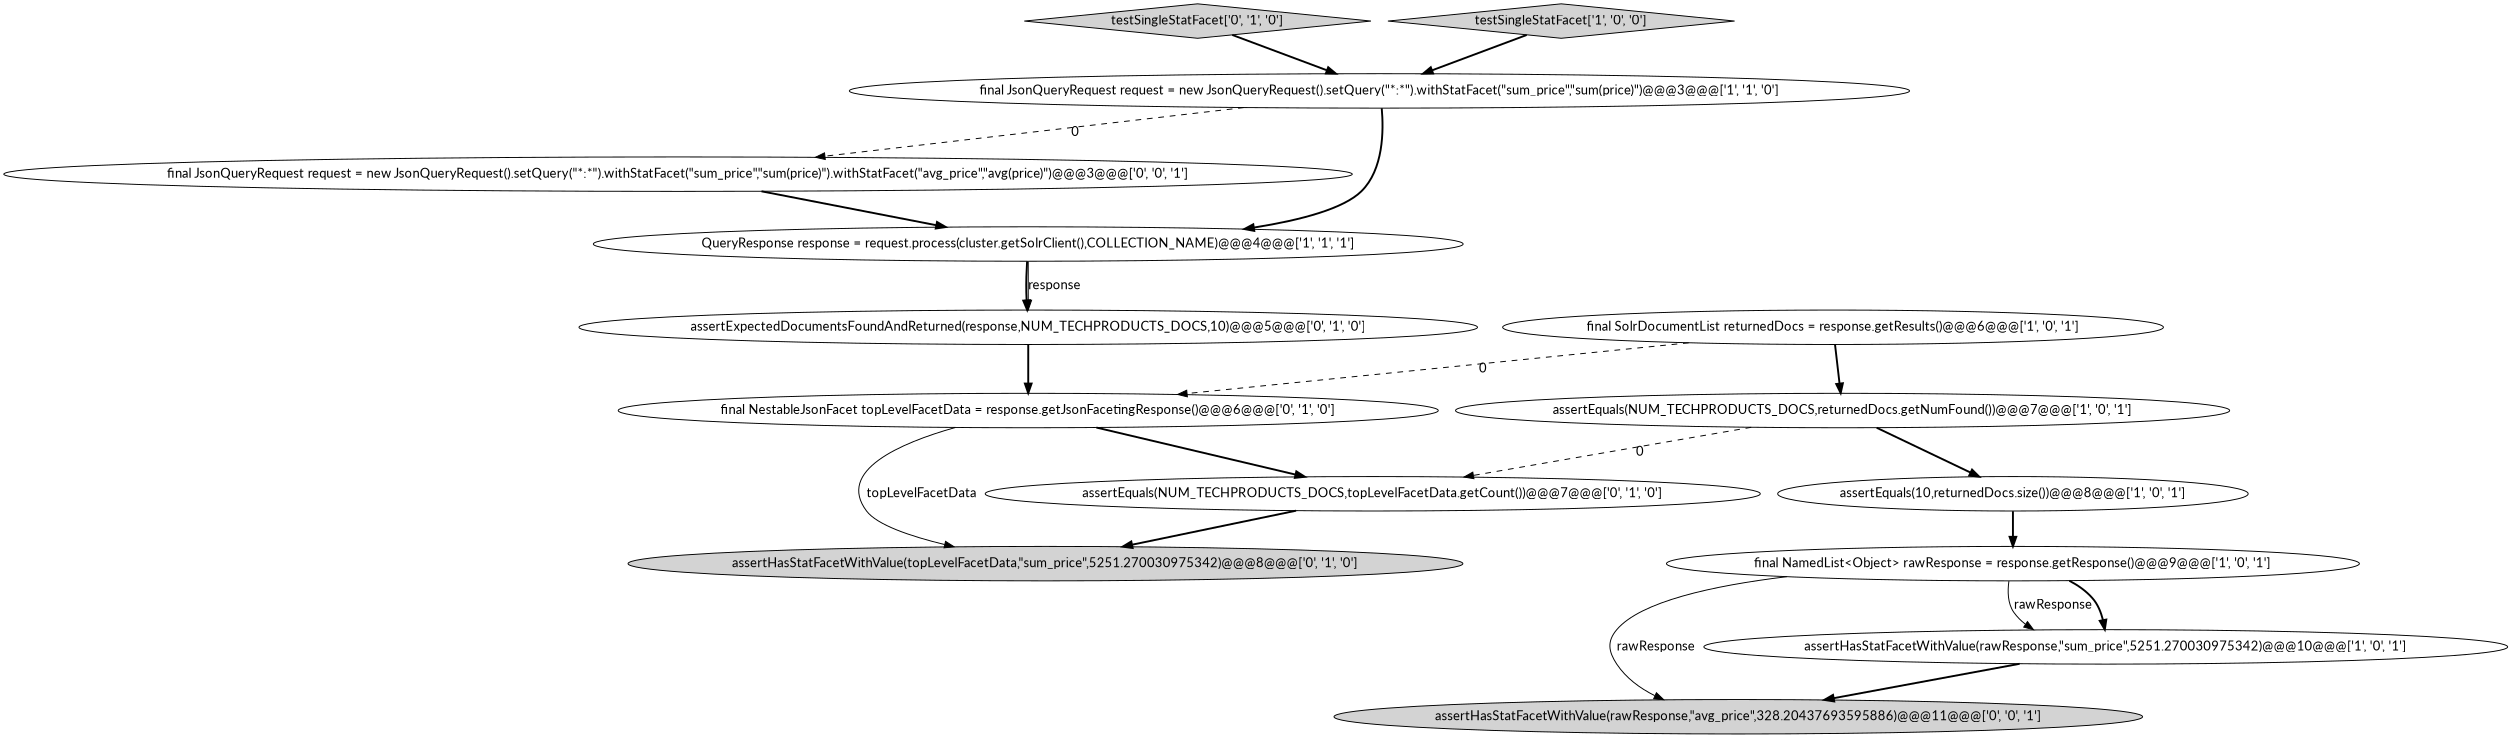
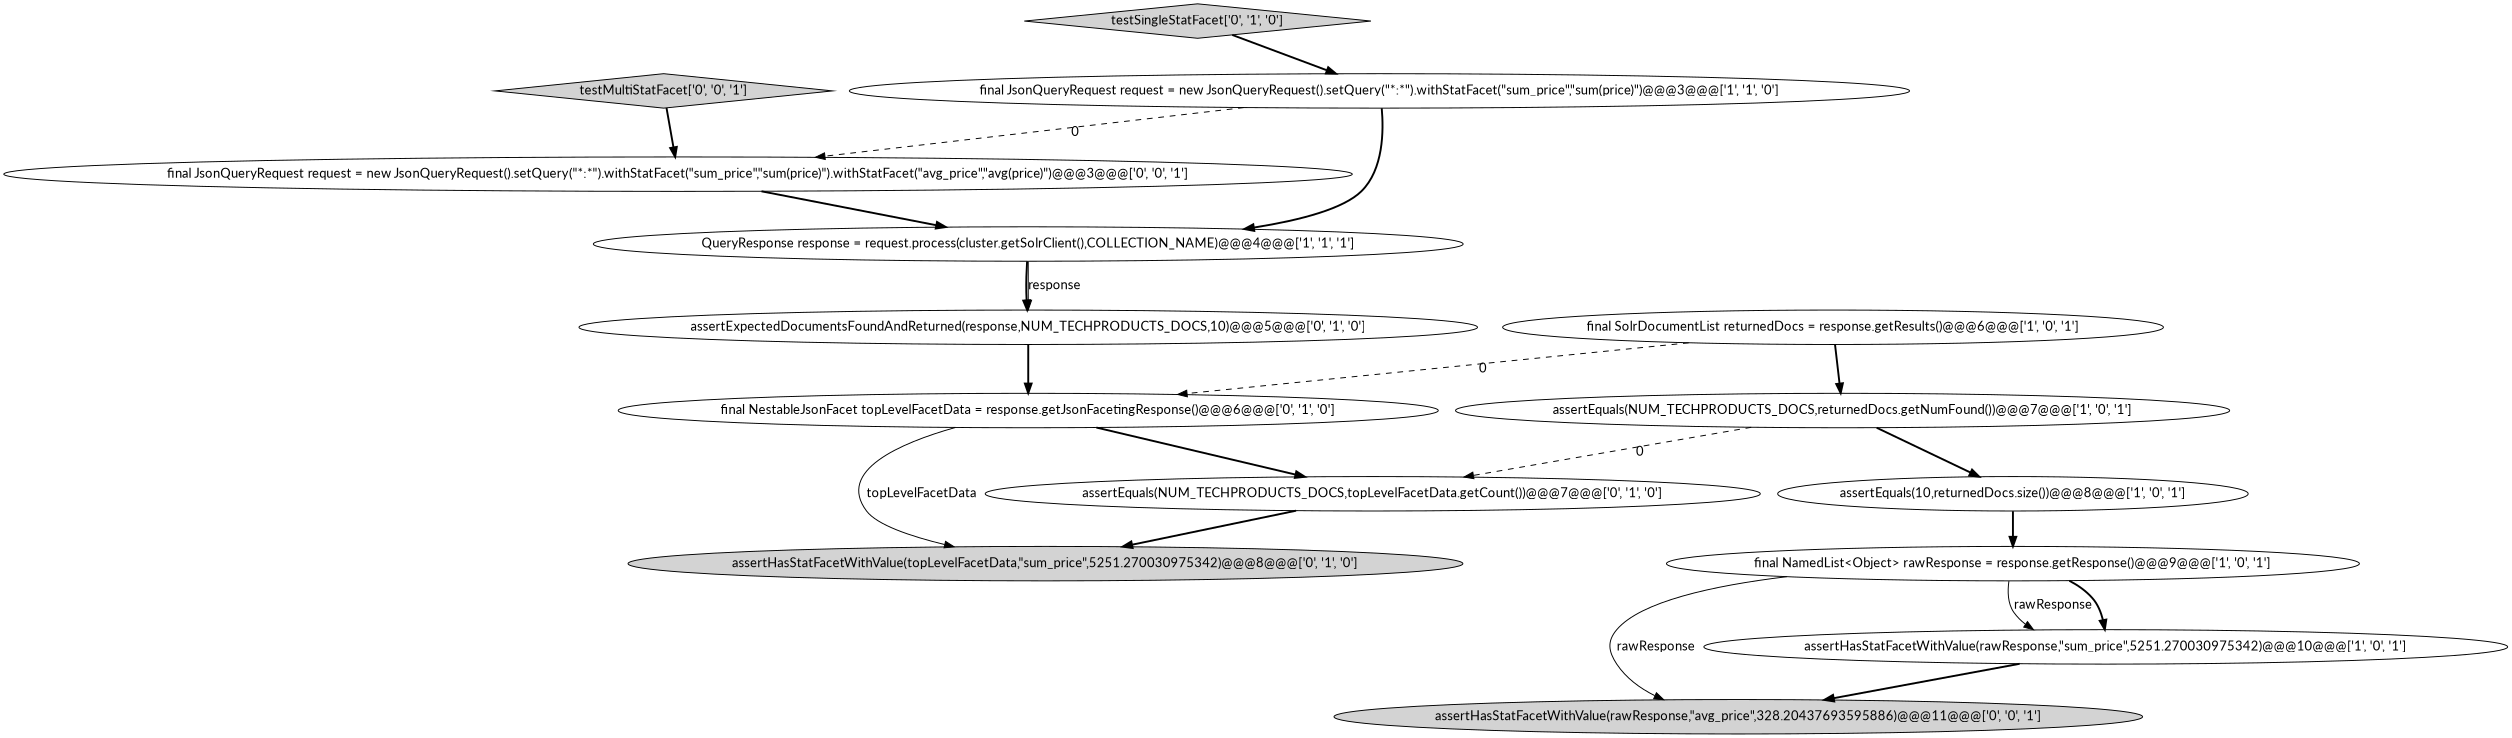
node "testSingleStatFacet['1', '0', '0']": removed
node "testMultiStatFacet['0', '0', '1']": added
